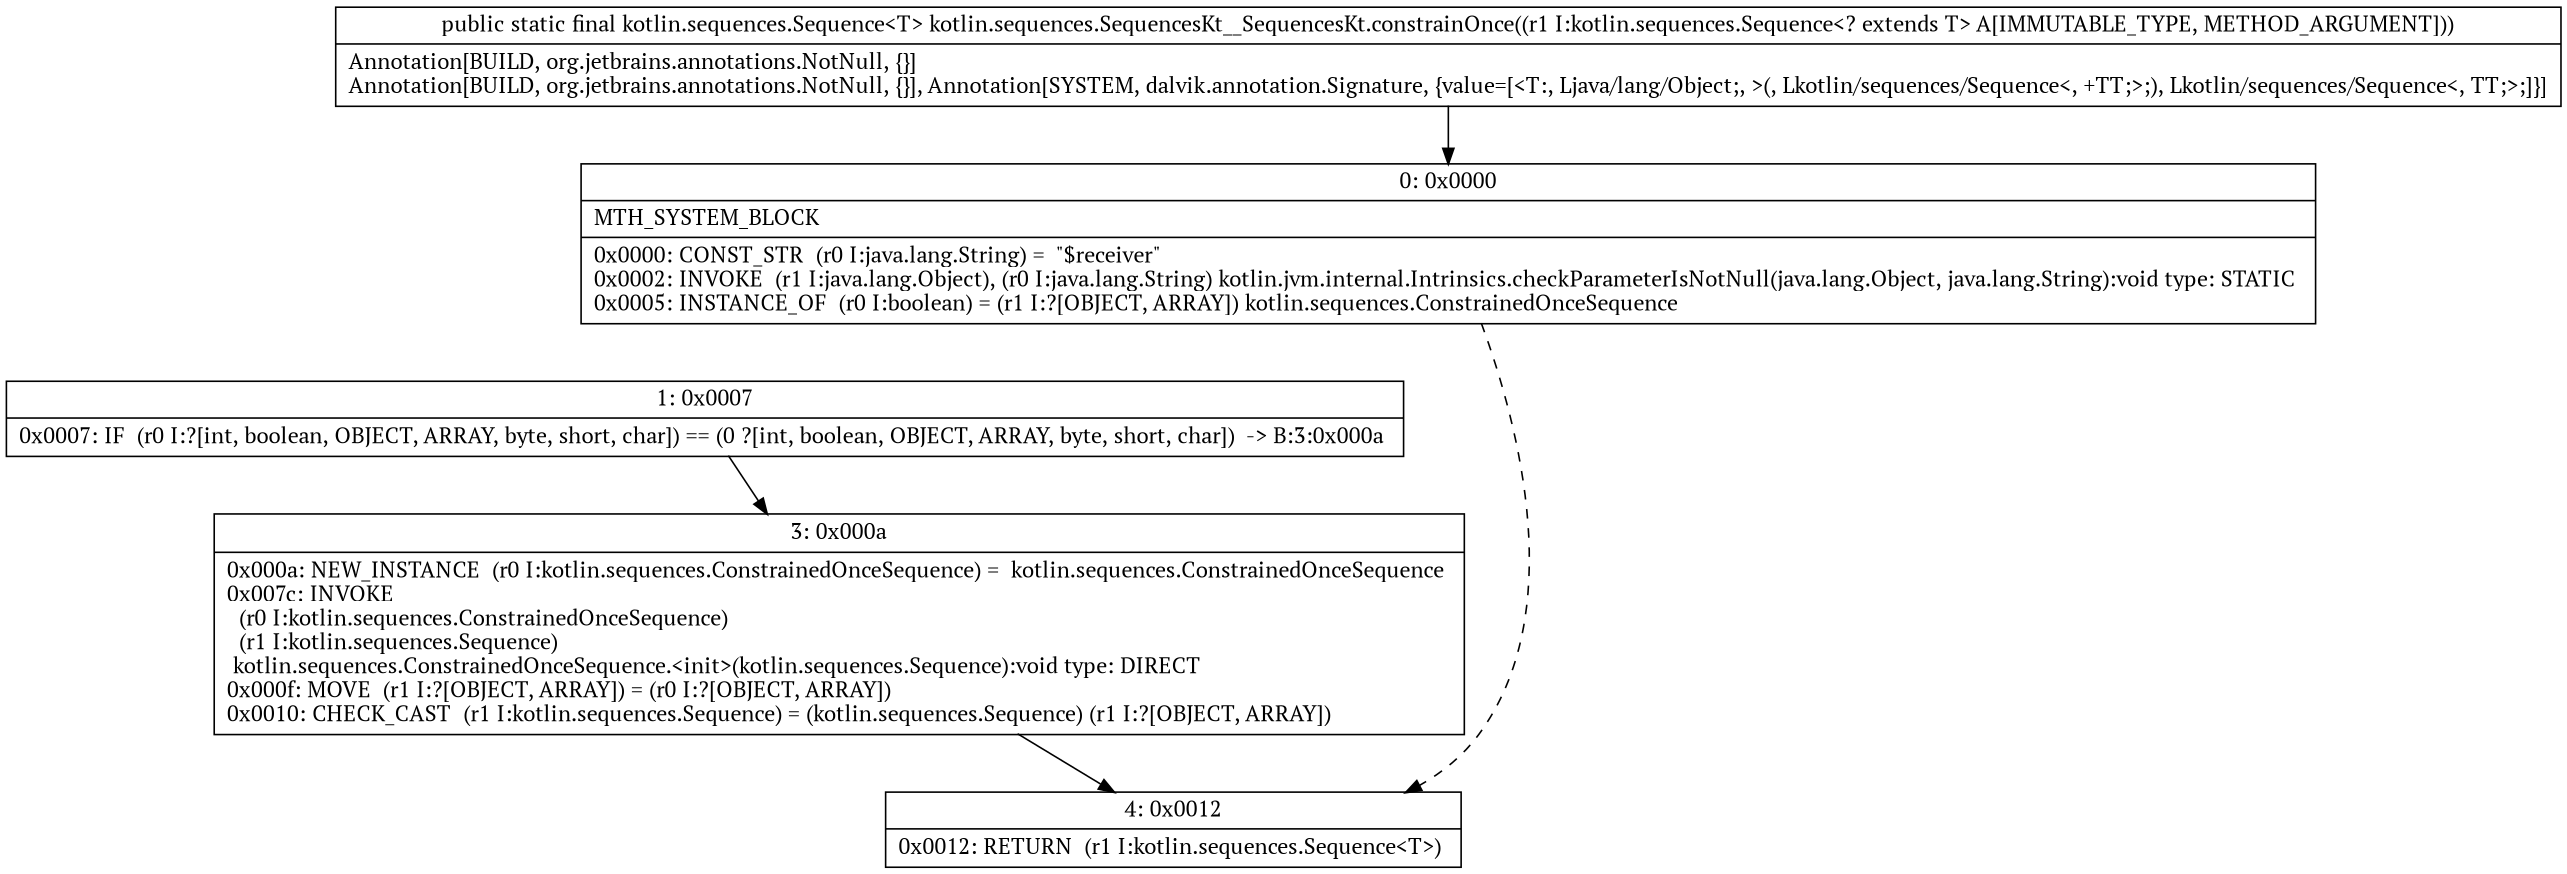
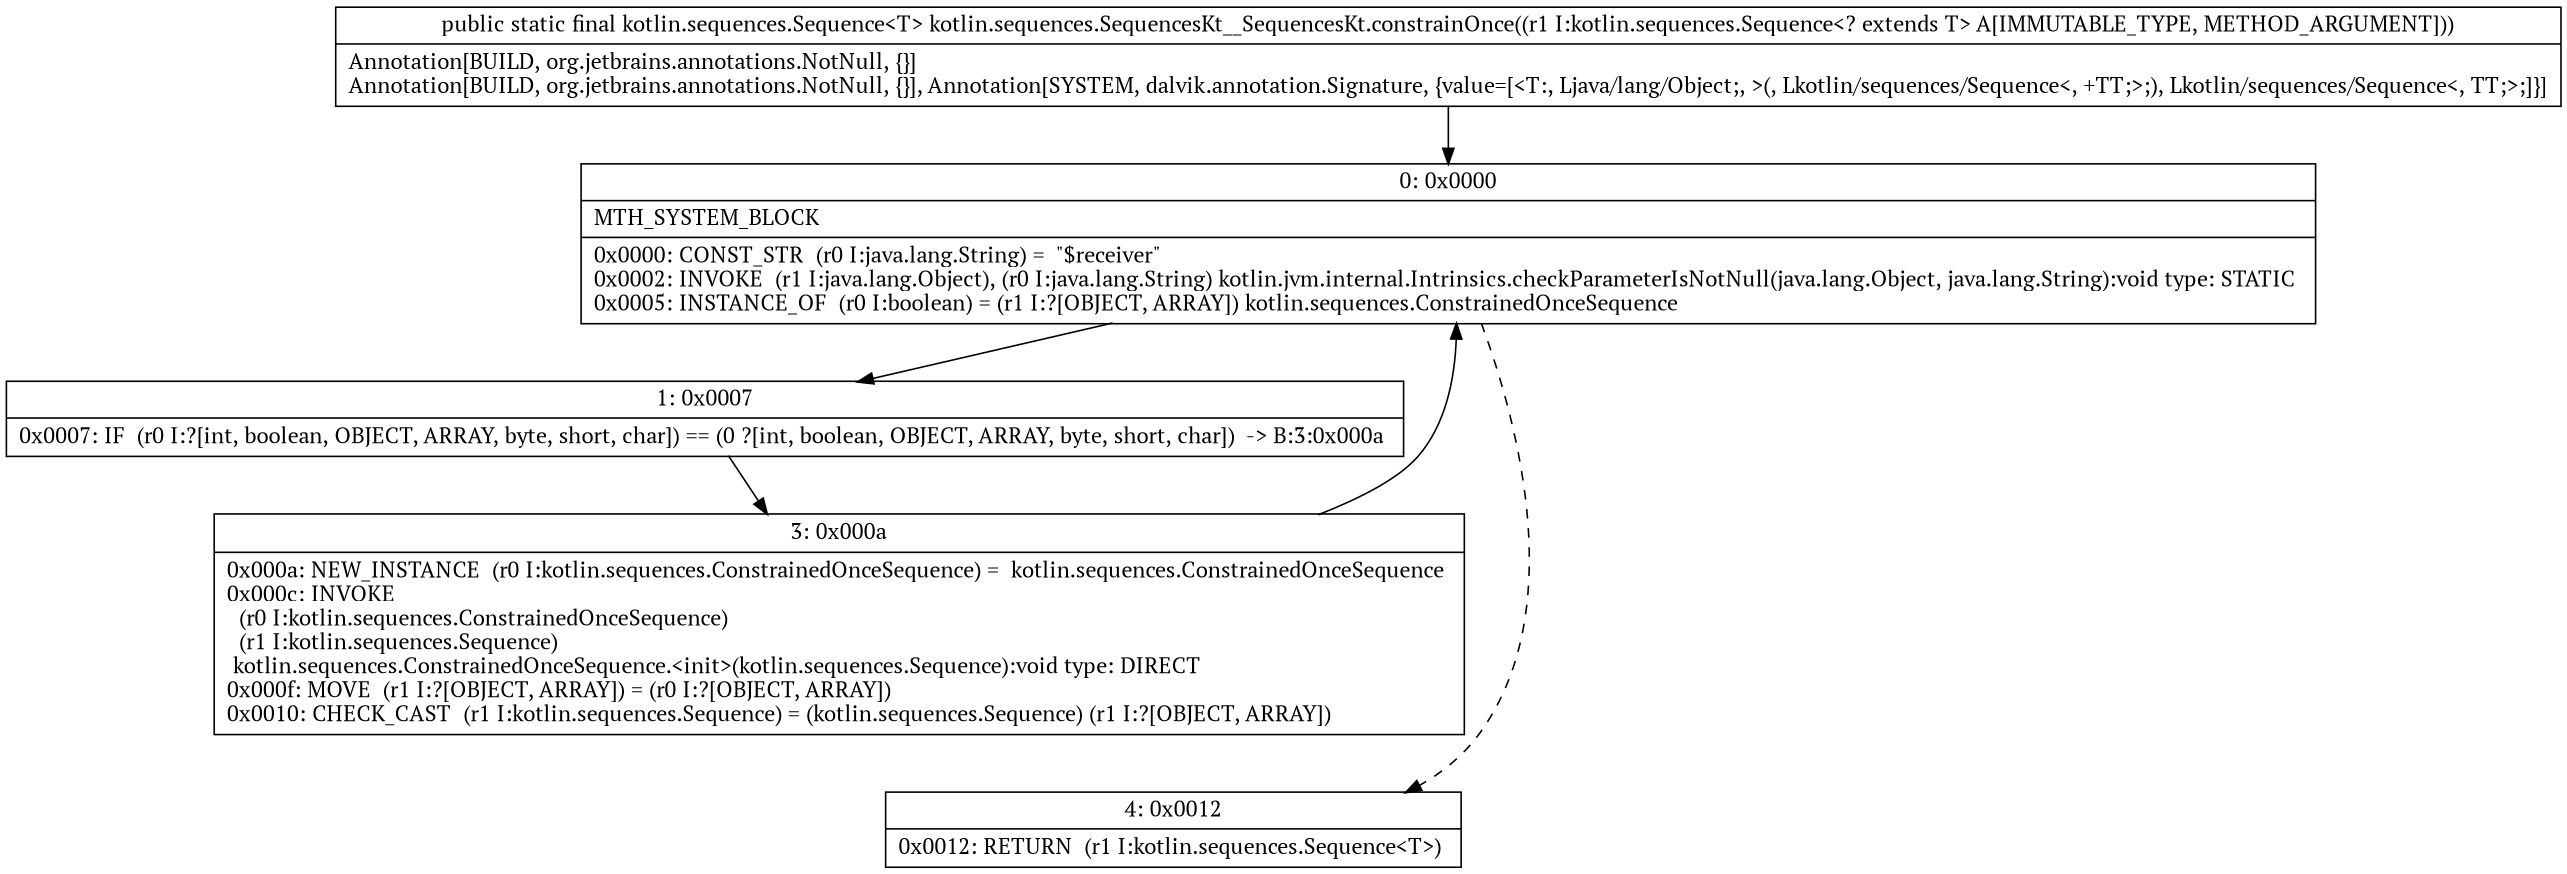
edge "0: 0x0000" -> "1: 0x0007": added
node "3: 0x000a": text "0x007c: INVOKE" -> "0x000c: INVOKE"
edge "3: 0x000a" -> "4: 0x0012": now "3: 0x000a" -> "0: 0x0000"
